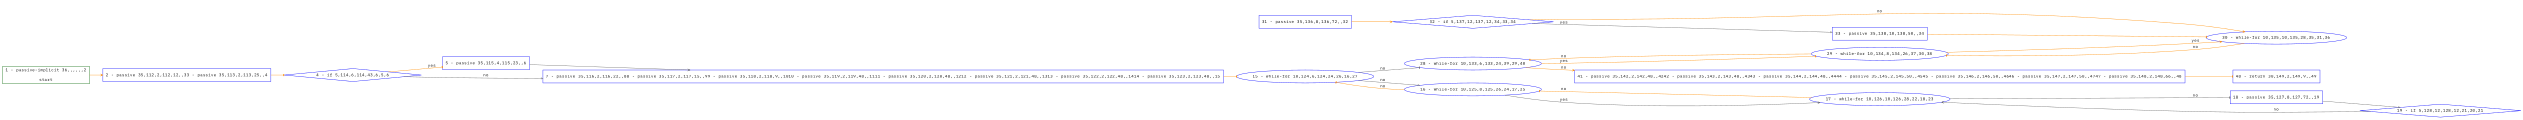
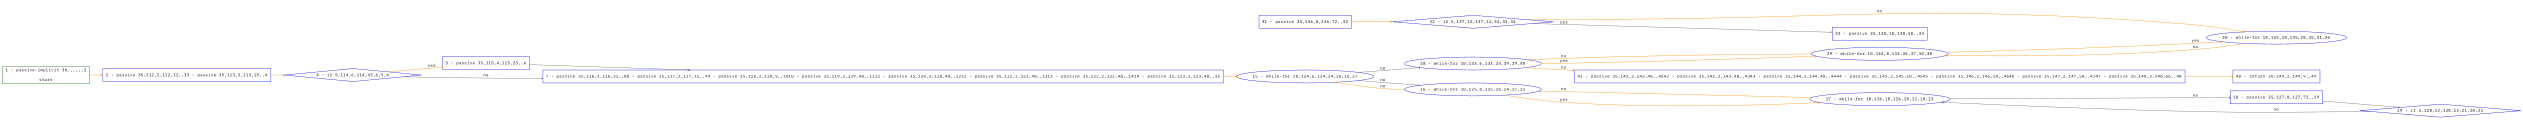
edge "33 - passive 35,138,10,138,50,,34" -> "30 - while-for 10,135,10,135,28,35,31,36": removed
edge "16 - while-for 10,125,8,125,26,24,17,25" -> "17 - while-for 10,126,10,126,28,22,18,23": color gray40 -> darkorange
